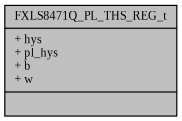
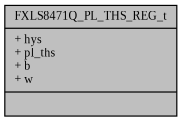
node "FXLS8471Q_PL_THS_REG_t": text "+ pl_hys" -> "+ pl_ths"
